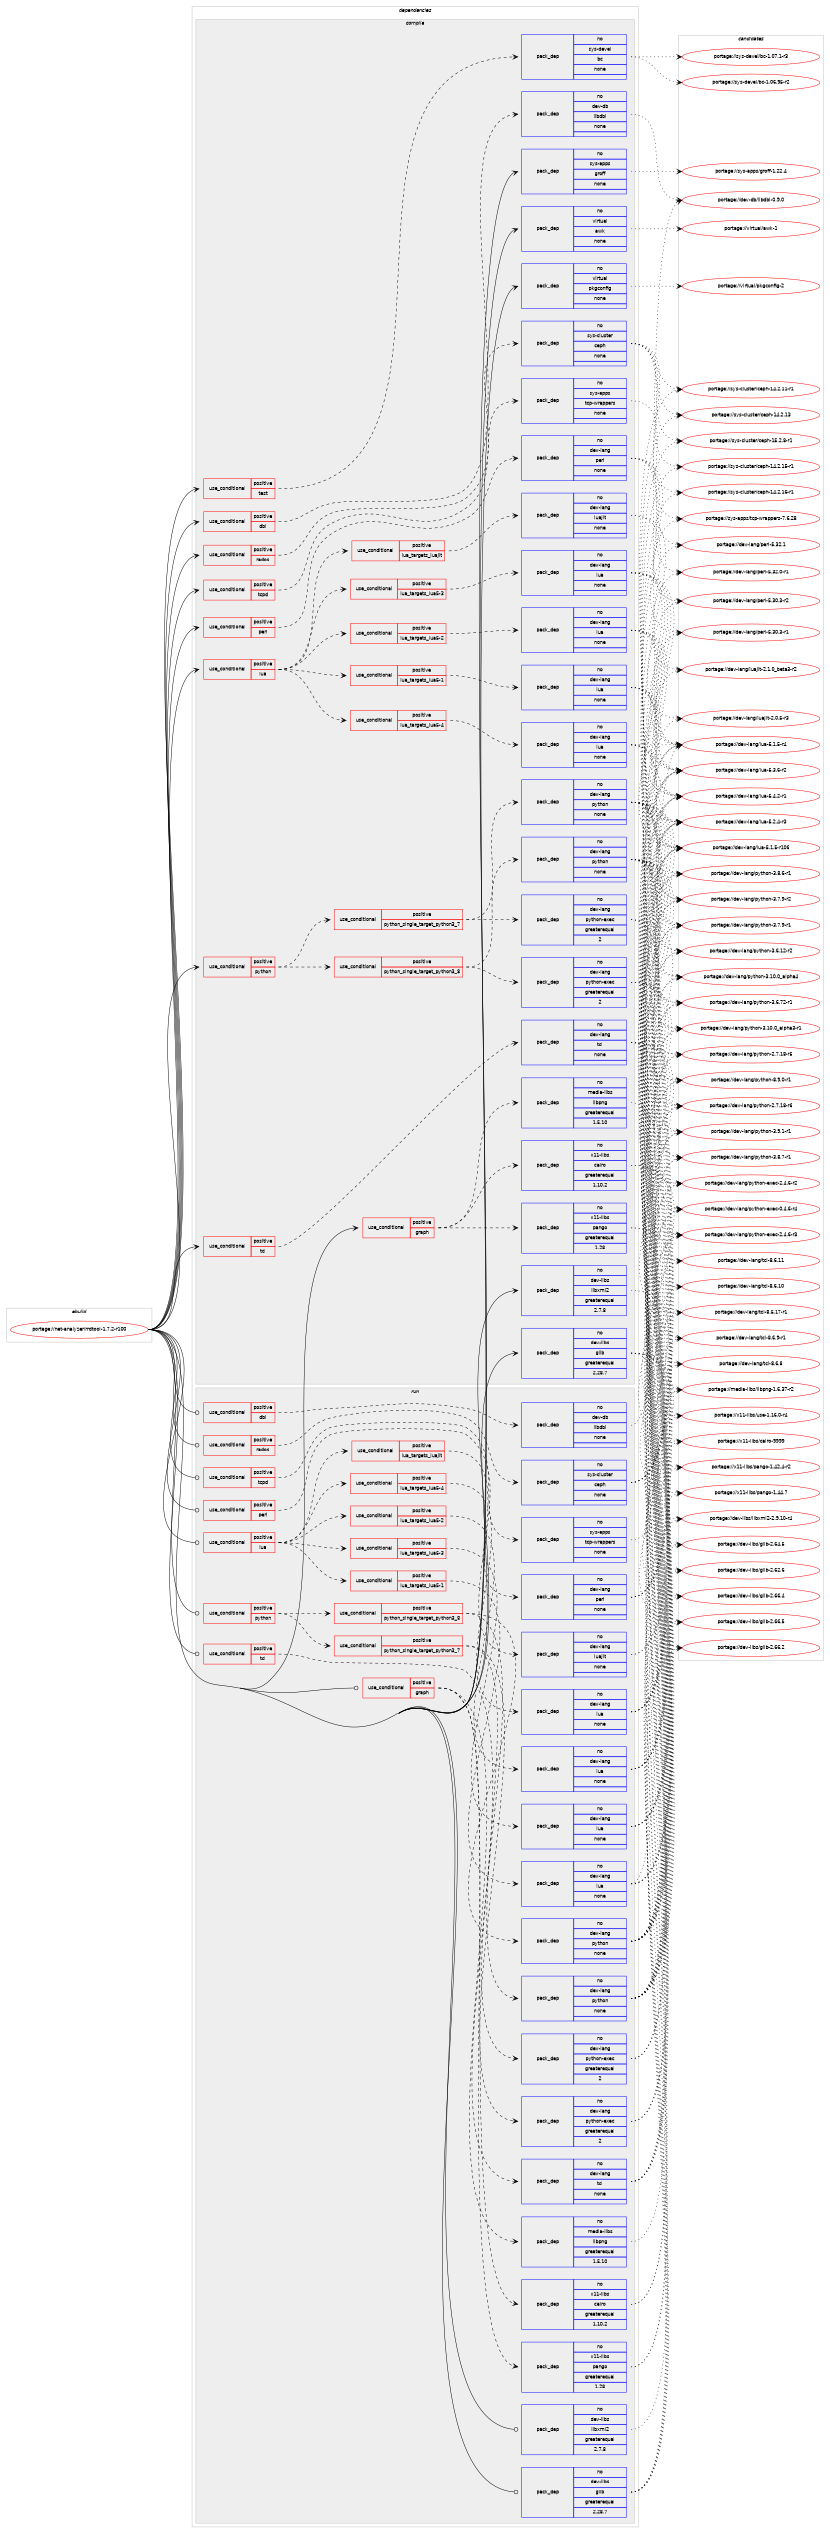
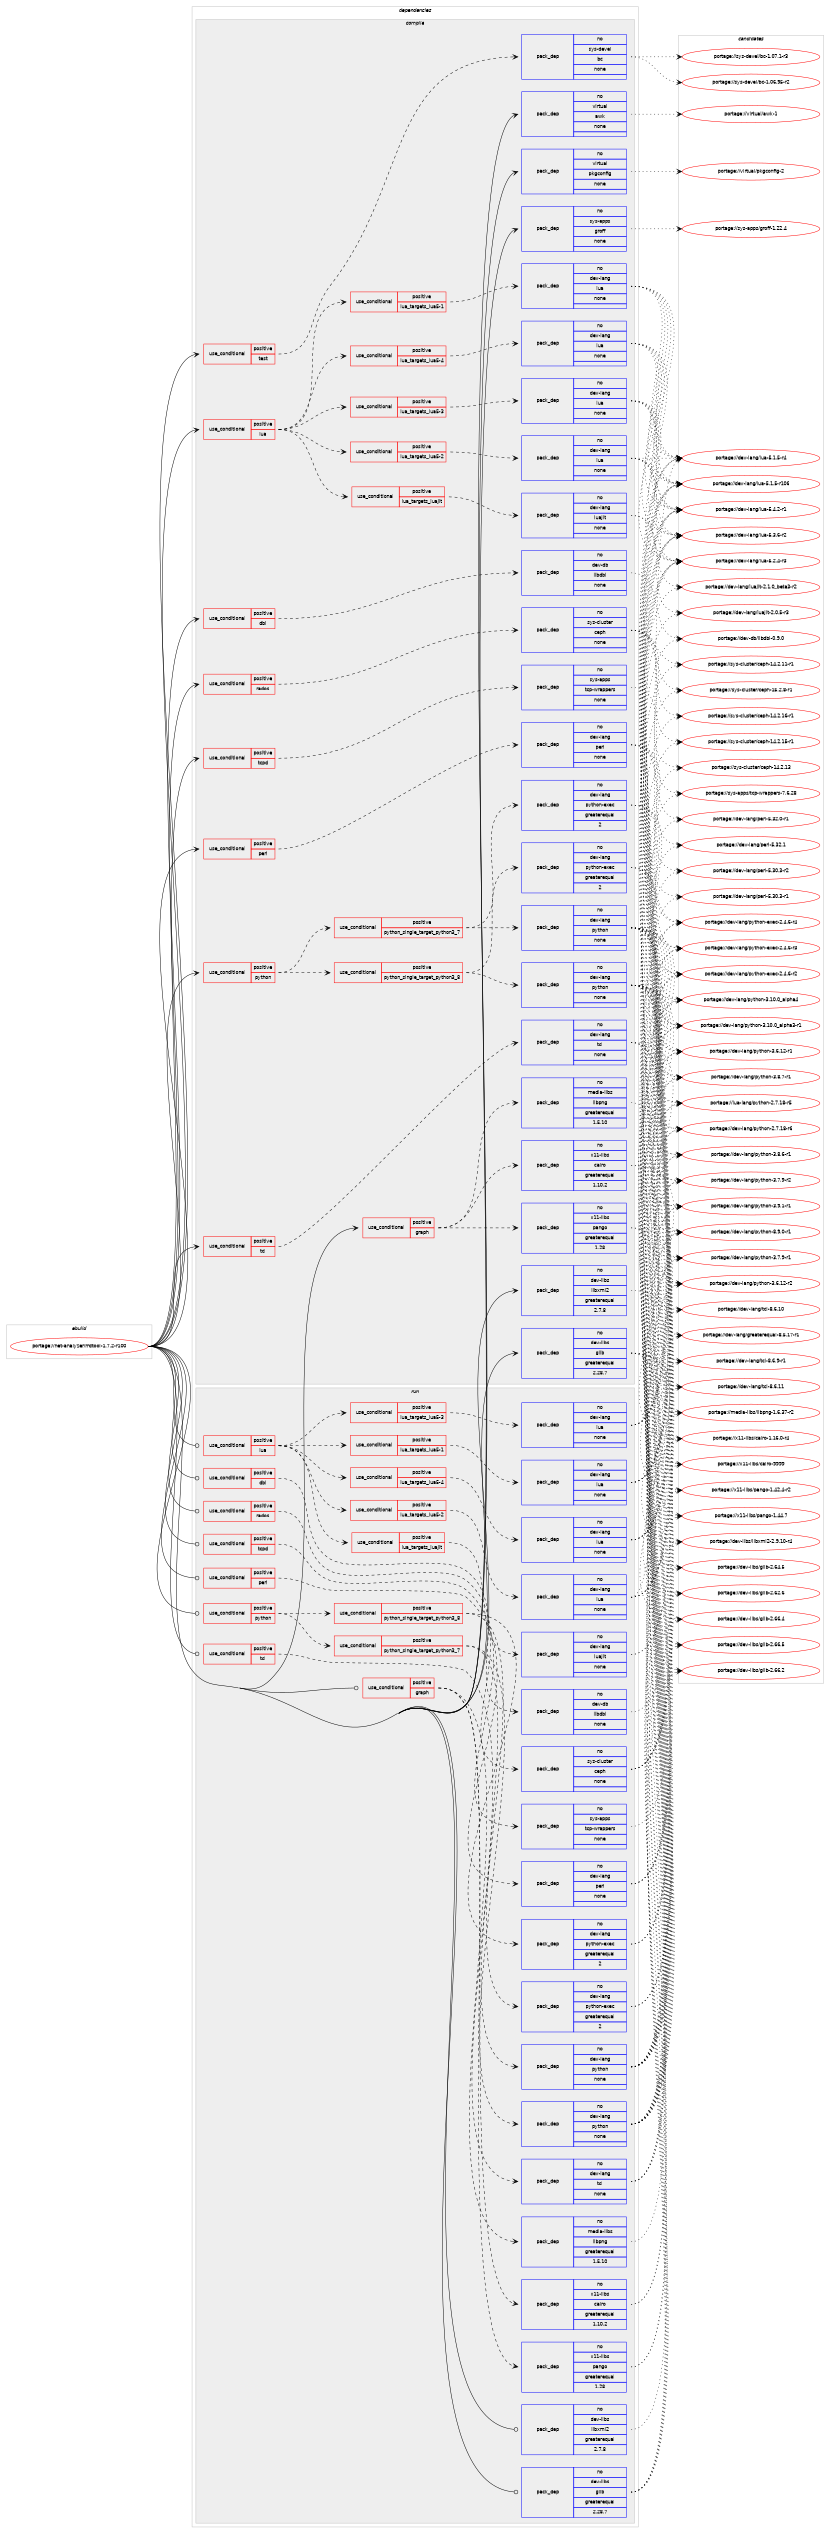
node "portage://dev-lang/python-3.6.72-r1": label "portage://dev-lang/python-3.6.72-r1" -> "portage://dev-lang/python-3.6.12-r1"
node "portage://dev-lang/python-2.7.18-r5": label "portage://dev-lang/python-2.7.18-r5" -> "portage://lua-lang/python-2.7.18-r5"
node "portage://dev-lang/python-exec-0.4.6-r4": label "portage://dev-lang/python-exec-0.4.6-r4" -> "portage://dev-lang/python-exec-2.4.6-r4"
node "portage://dev-lang/tcl-8.5.17-r1": label "portage://dev-lang/tcl-8.5.17-r1" -> "portage://dev-lang/greaterequal-8.5.17-r1"
node "portage://dev-lang/tcl-8.6.8": removed
node "portage://x11-libs/use-1.16.0-r4": label "portage://x11-libs/use-1.16.0-r4" -> "portage://x11-libs/cairo-1.16.0-r4"
